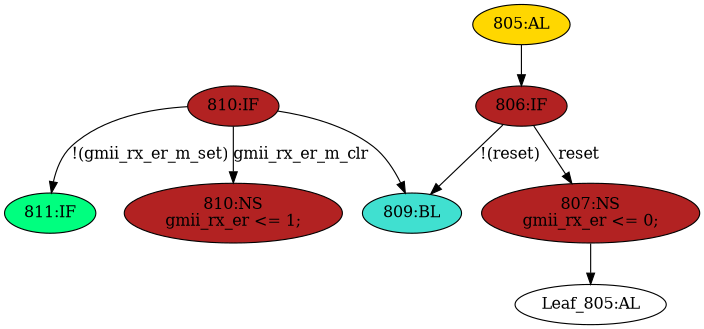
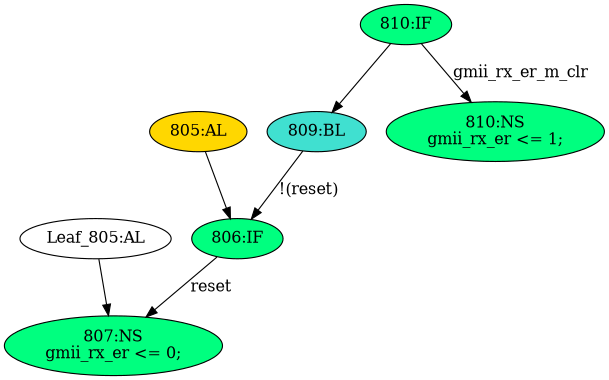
node "810:IF": fillcolor firebrick -> springgreen
node "806:IF": fillcolor firebrick -> springgreen
edge "806:IF" -> "809:BL": reversed
node "811:IF": removed
node "810:NS gmii_rx_er <= 1;": fillcolor firebrick -> springgreen
node "807:NS gmii_rx_er <= 0;": fillcolor firebrick -> springgreen
edge "807:NS gmii_rx_er <= 0;" -> "Leaf_805:AL": reversed
